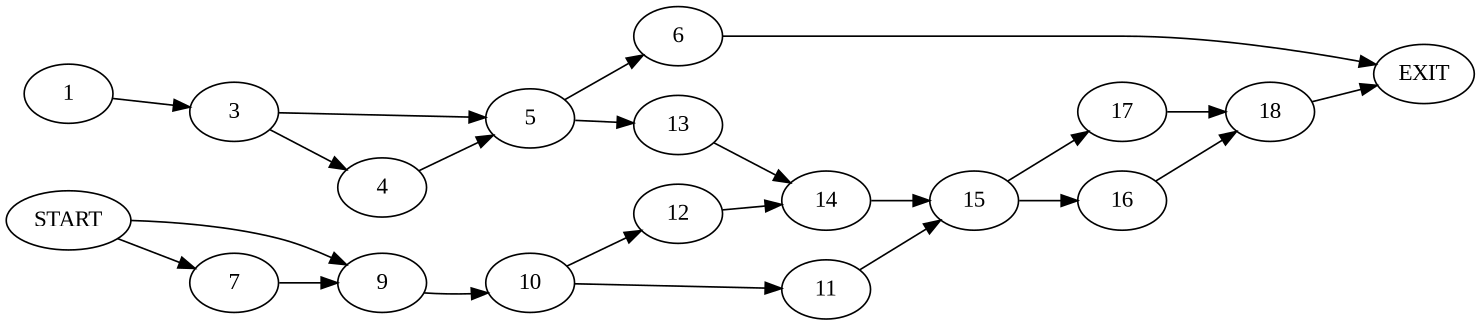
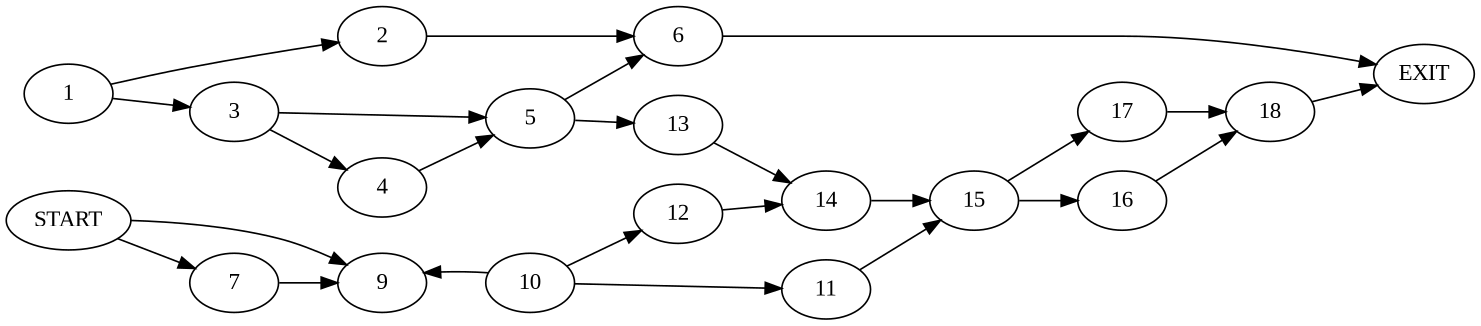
node "2": added
edge "9" -> "10": reversed
